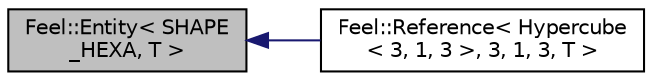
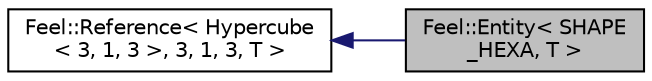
edge "Feel::Reference< Hypercube < 3, 1, 3 >, 3, 1, 3, T >" -> "Feel::Entity< SHAPE _HEXA, T >": reversed
